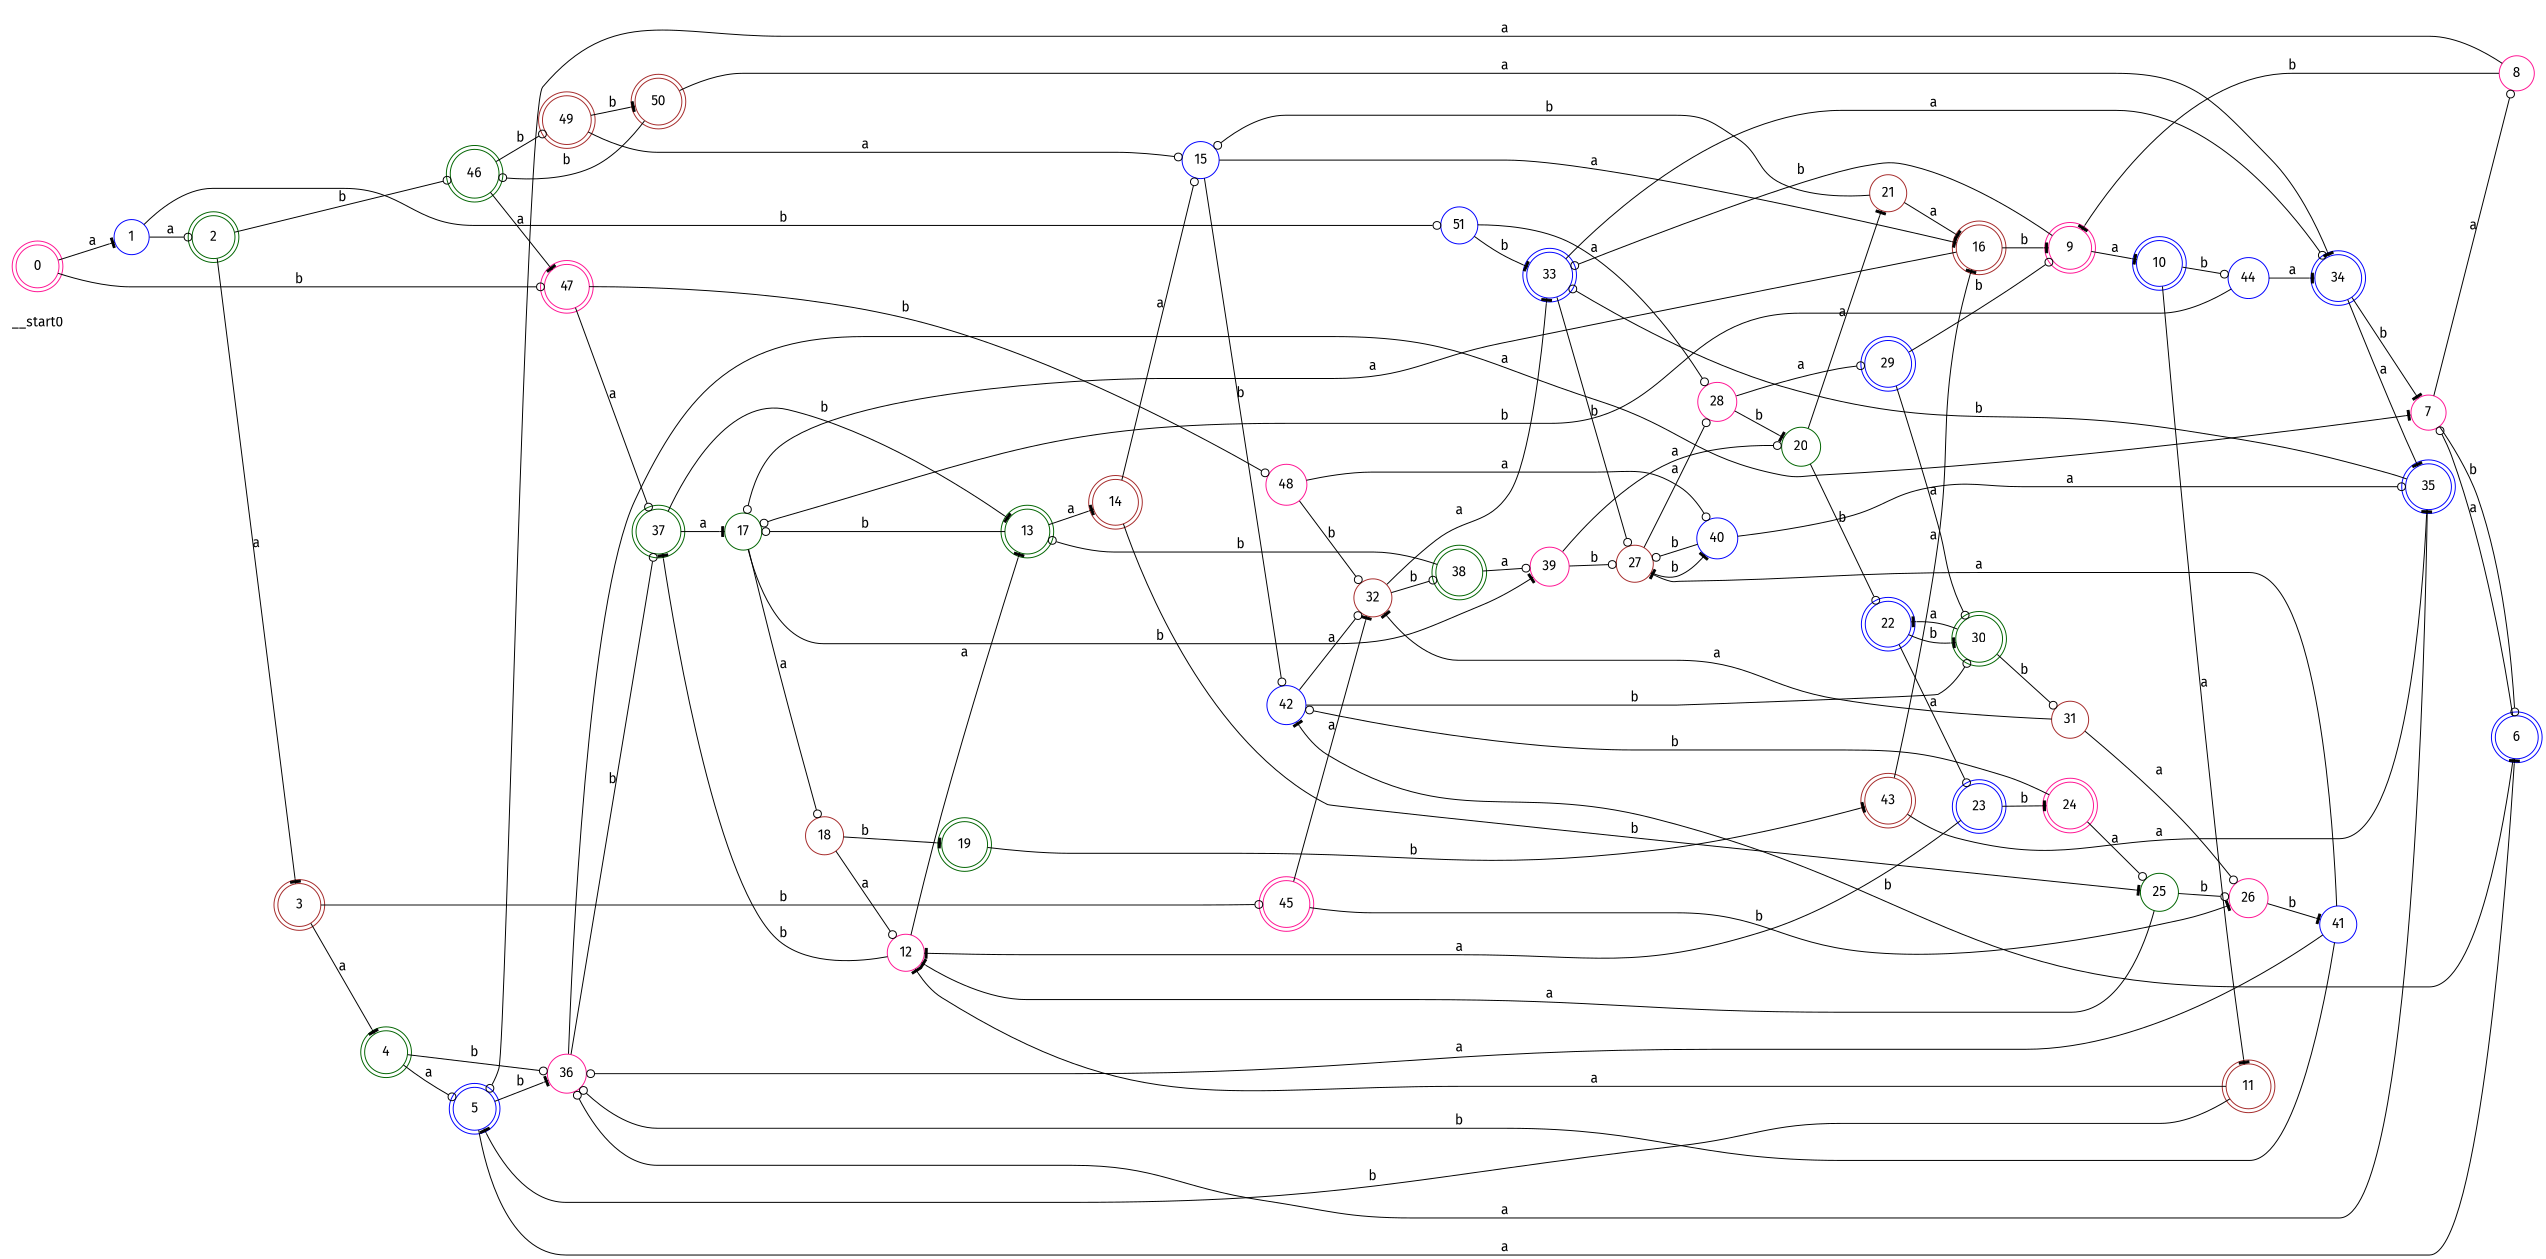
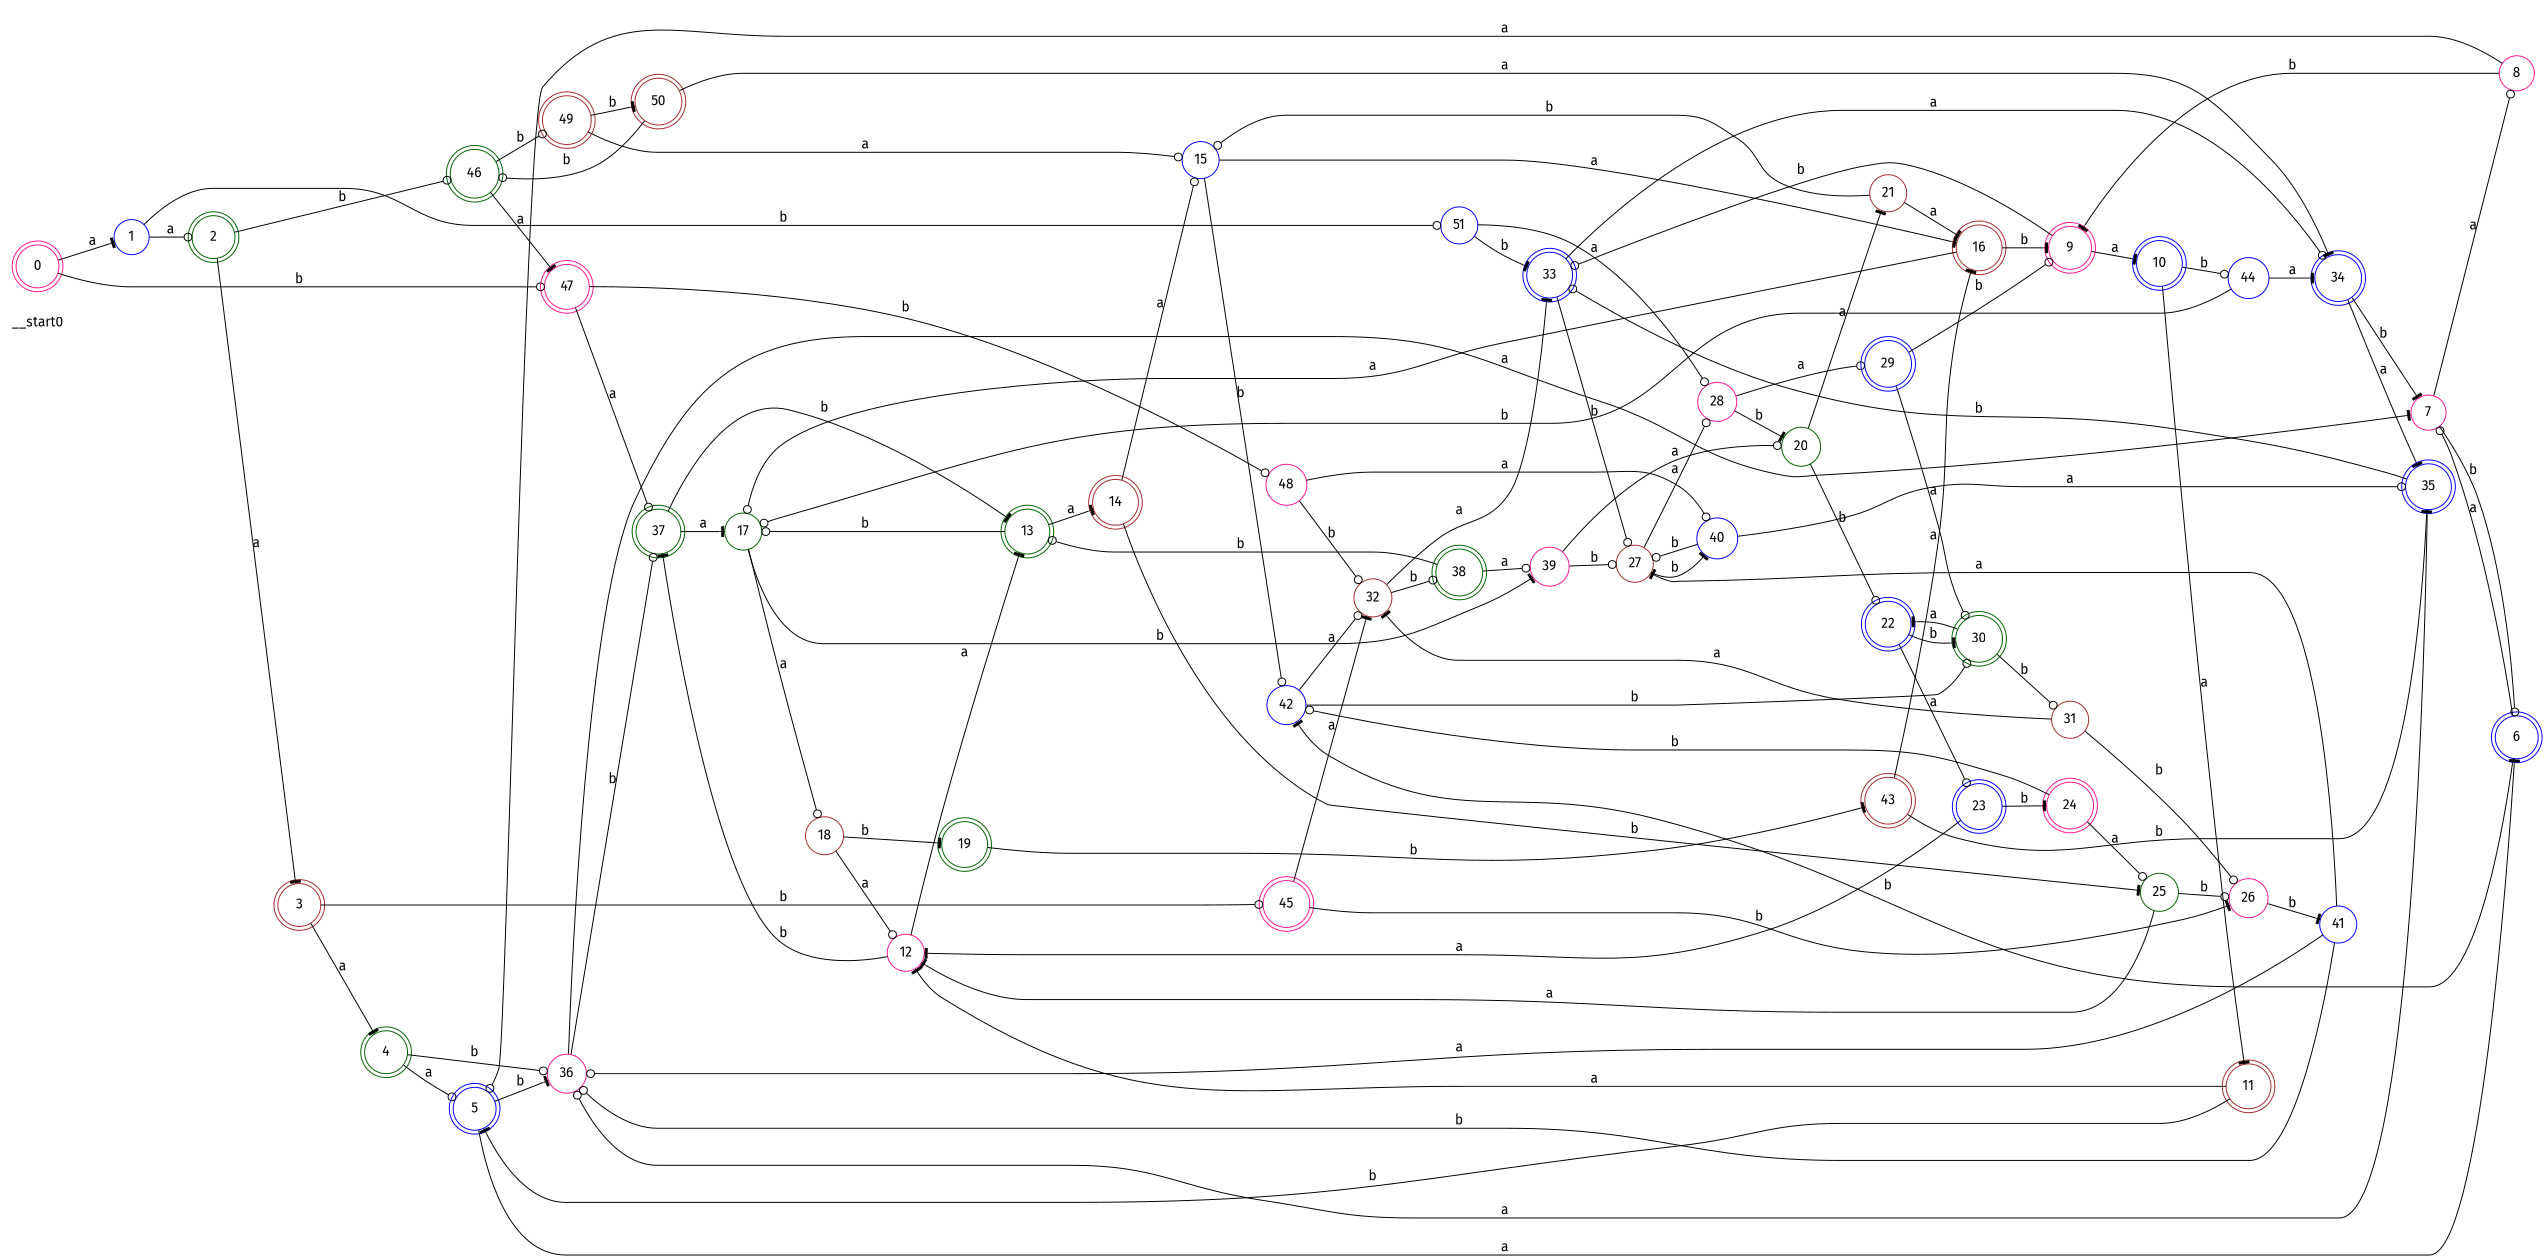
edge "31" -> "26": label "a" -> "b"
edge "43" -> "35": label "a" -> "b"
